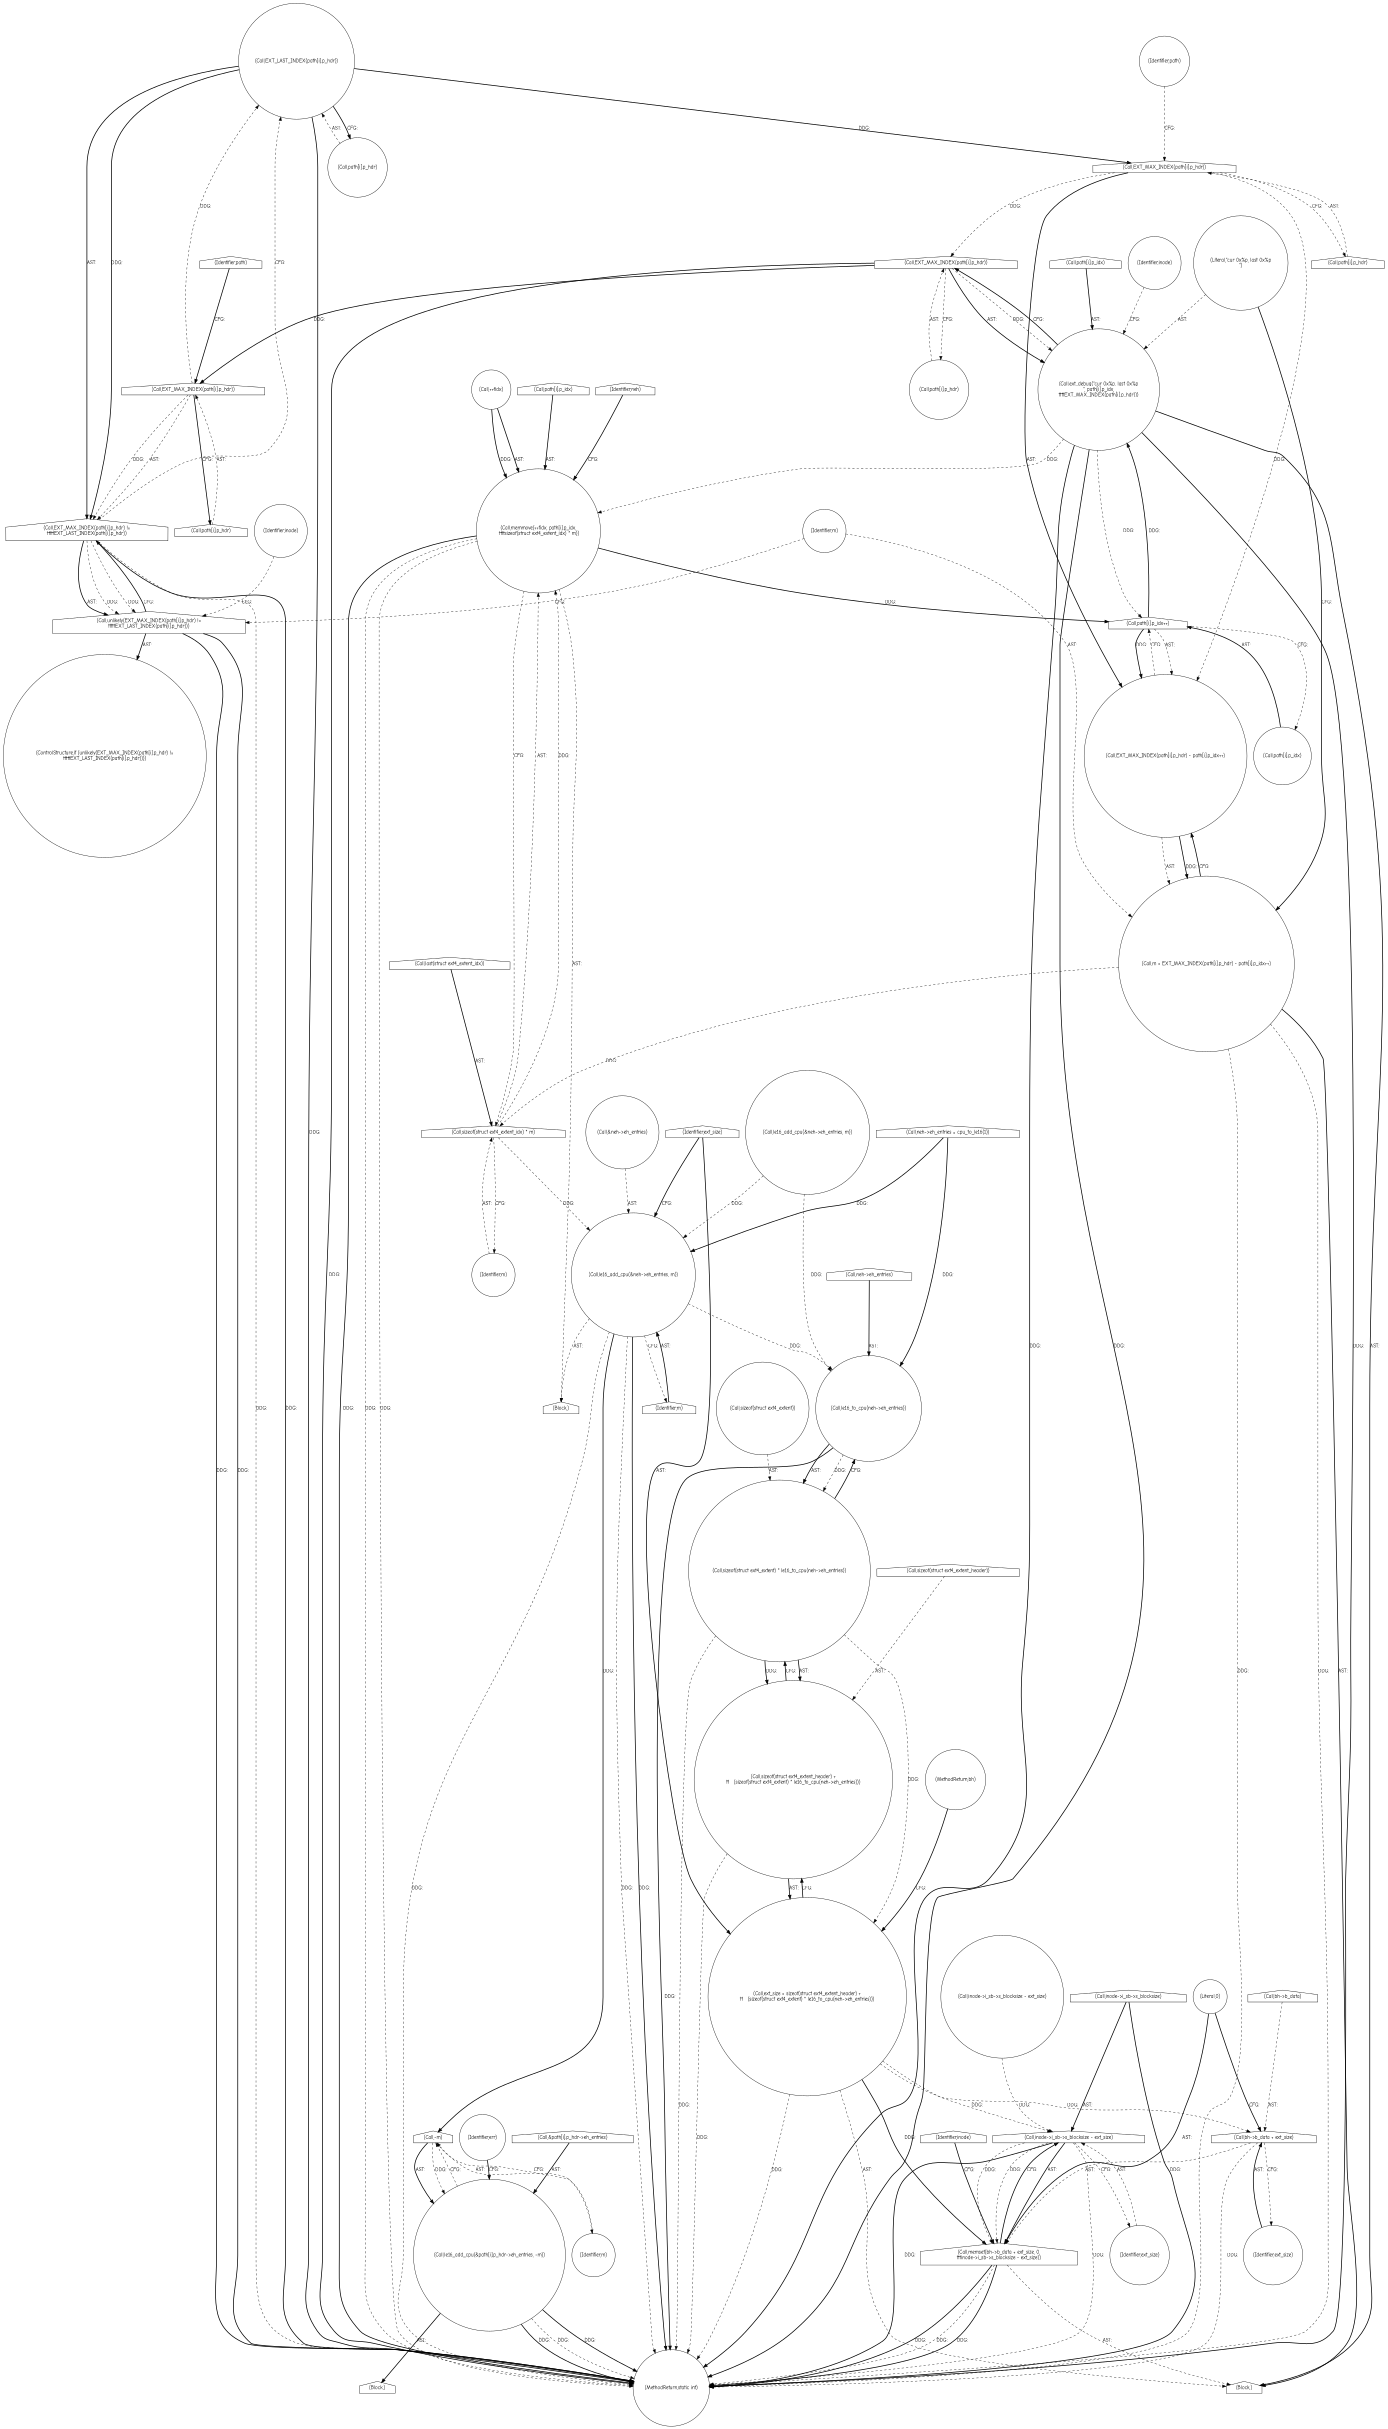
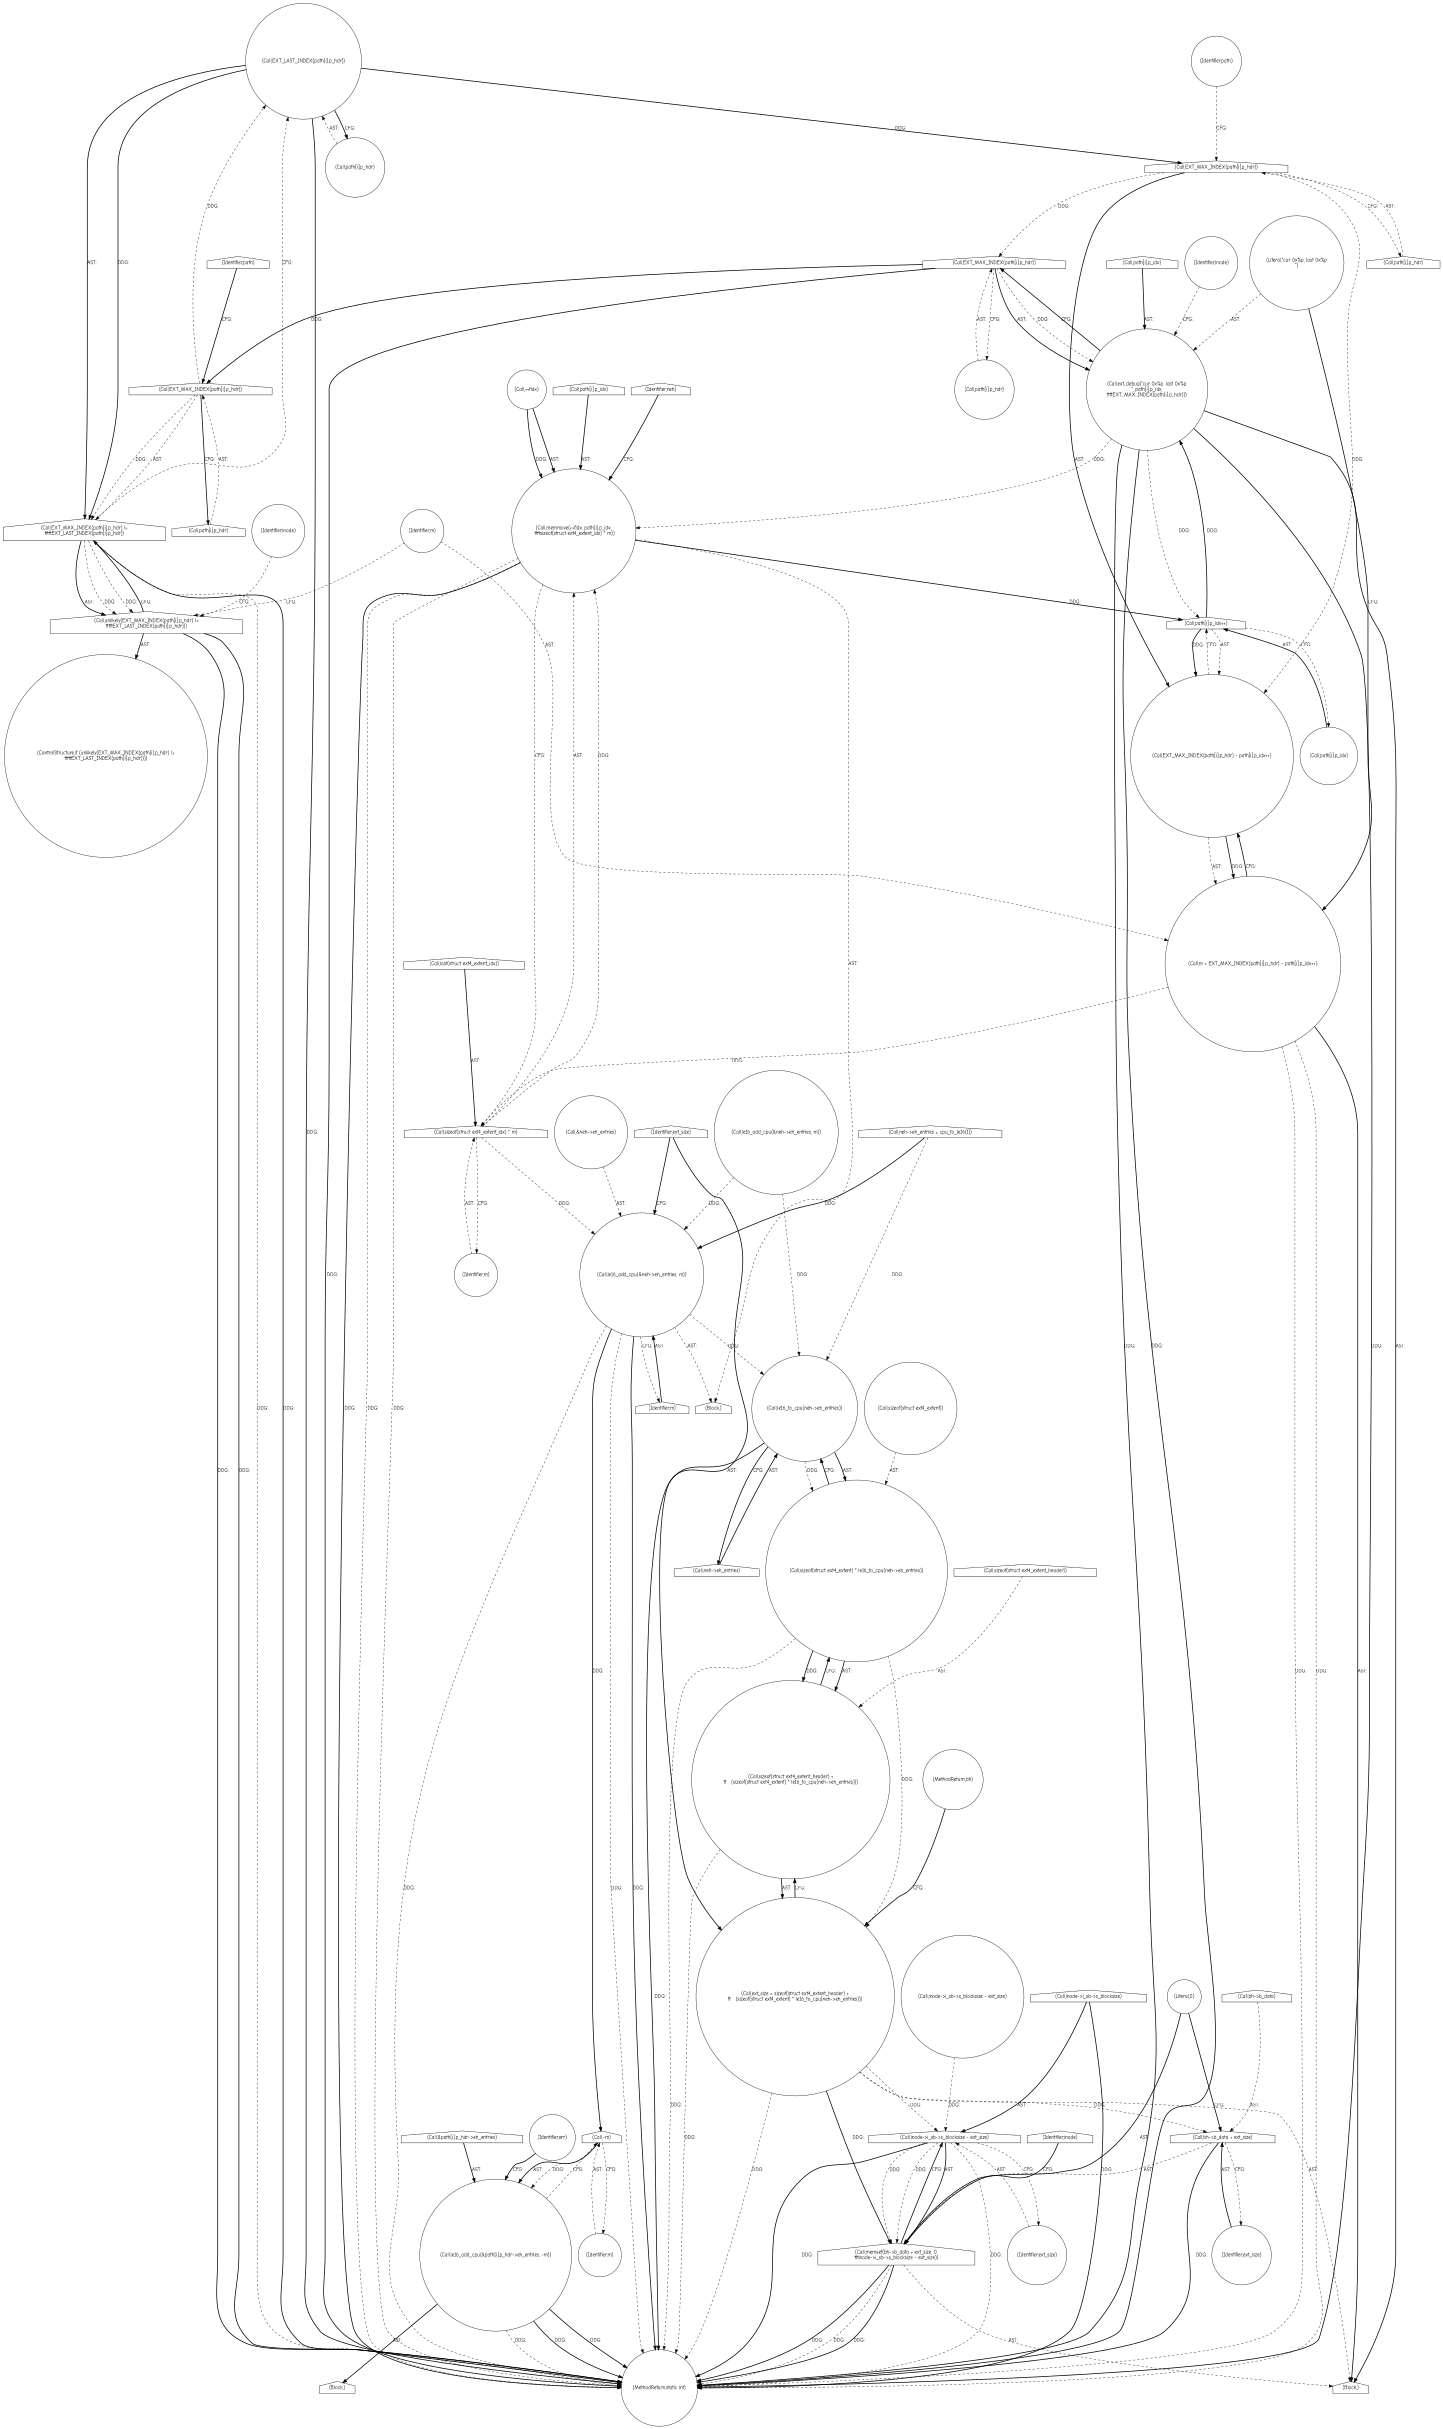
edge "(Call,neh->eh_entries = cpu_to_le16(1))" -> "(Call,le16_to_cpu(neh->eh_entries))": style bold -> dashed
edge "(Call,le16_to_cpu(neh->eh_entries))" -> "(Call,neh->eh_entries)": added, label "CFG:"
edge "(Call,bh->b_data + ext_size)" -> "(MethodReturn,static int)": style dashed -> bold
